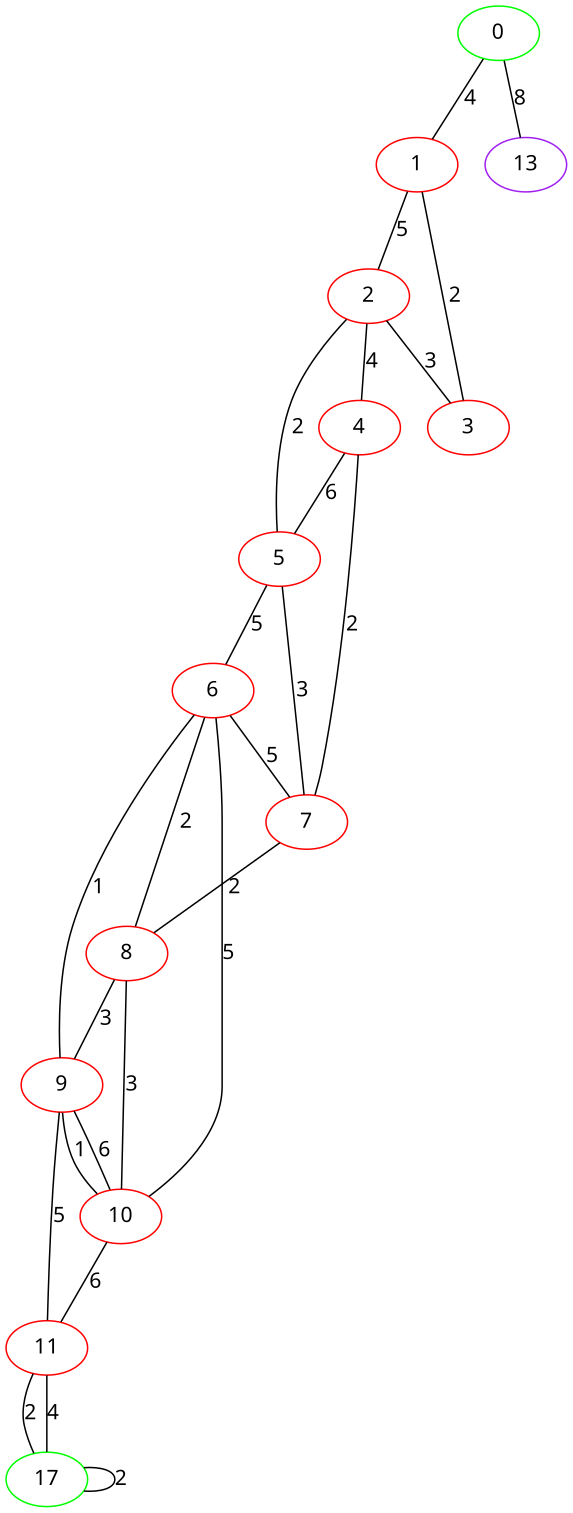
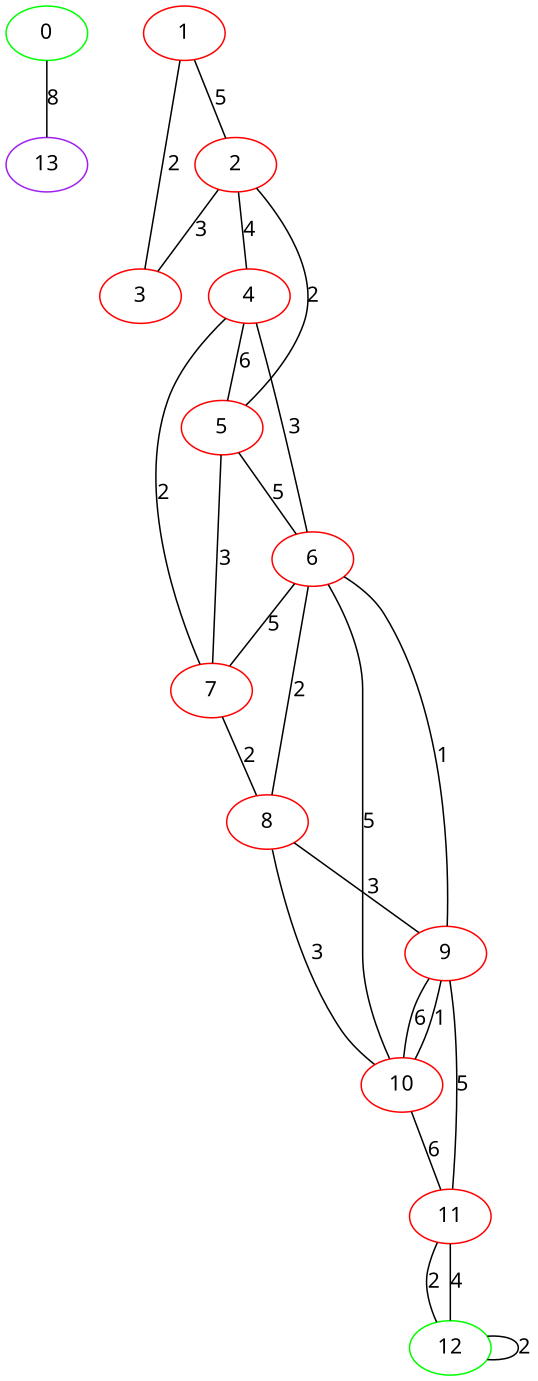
edge "0" -- "1": removed, label "4"
edge "4" -- "6": added, label "3"
node "17": label "17" -> "12"
